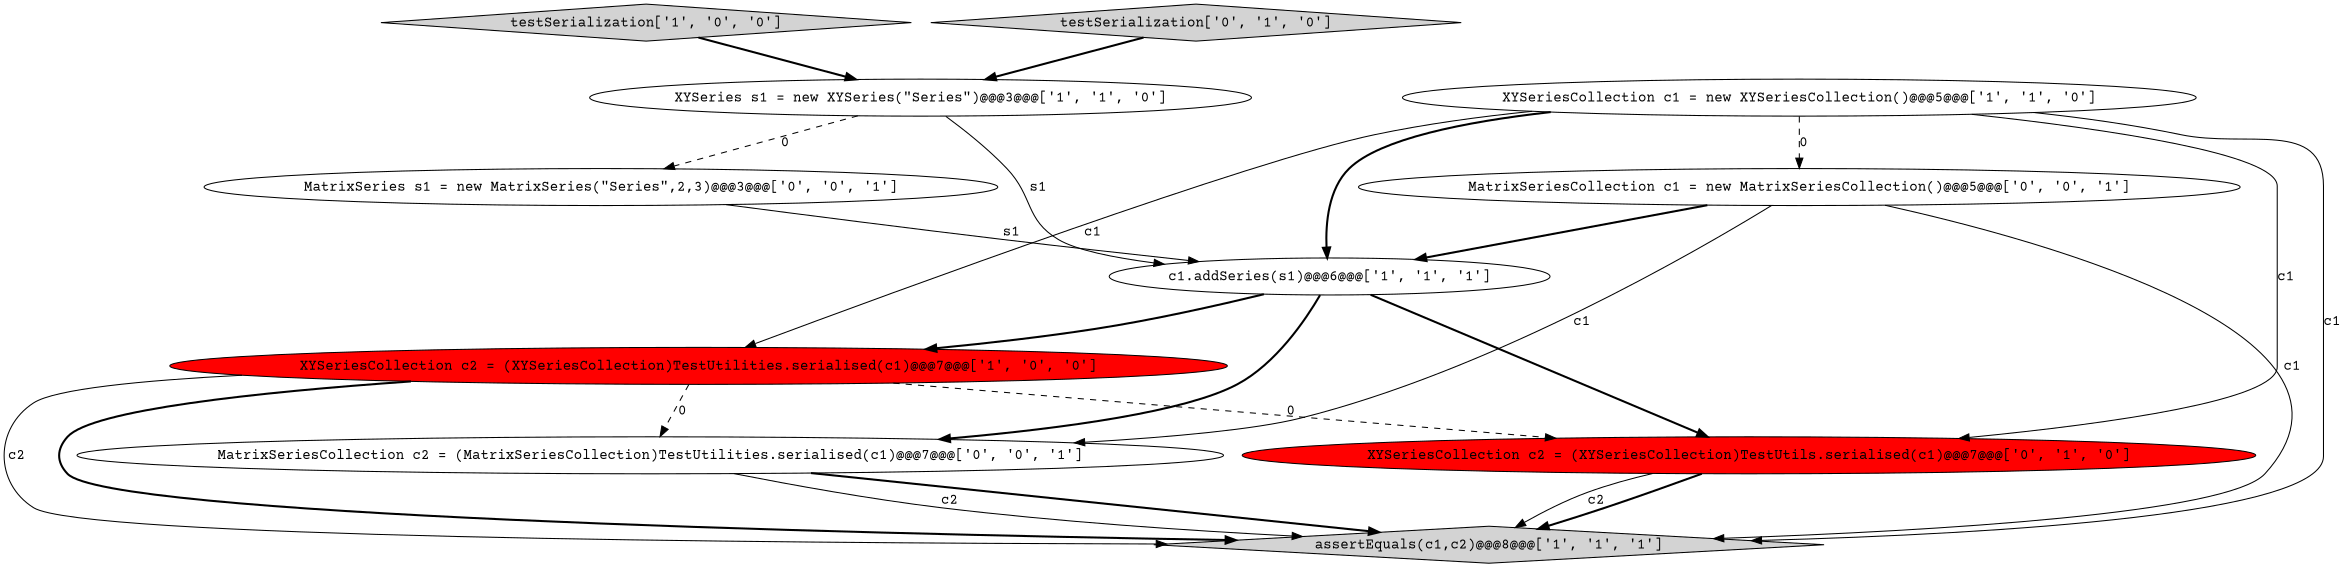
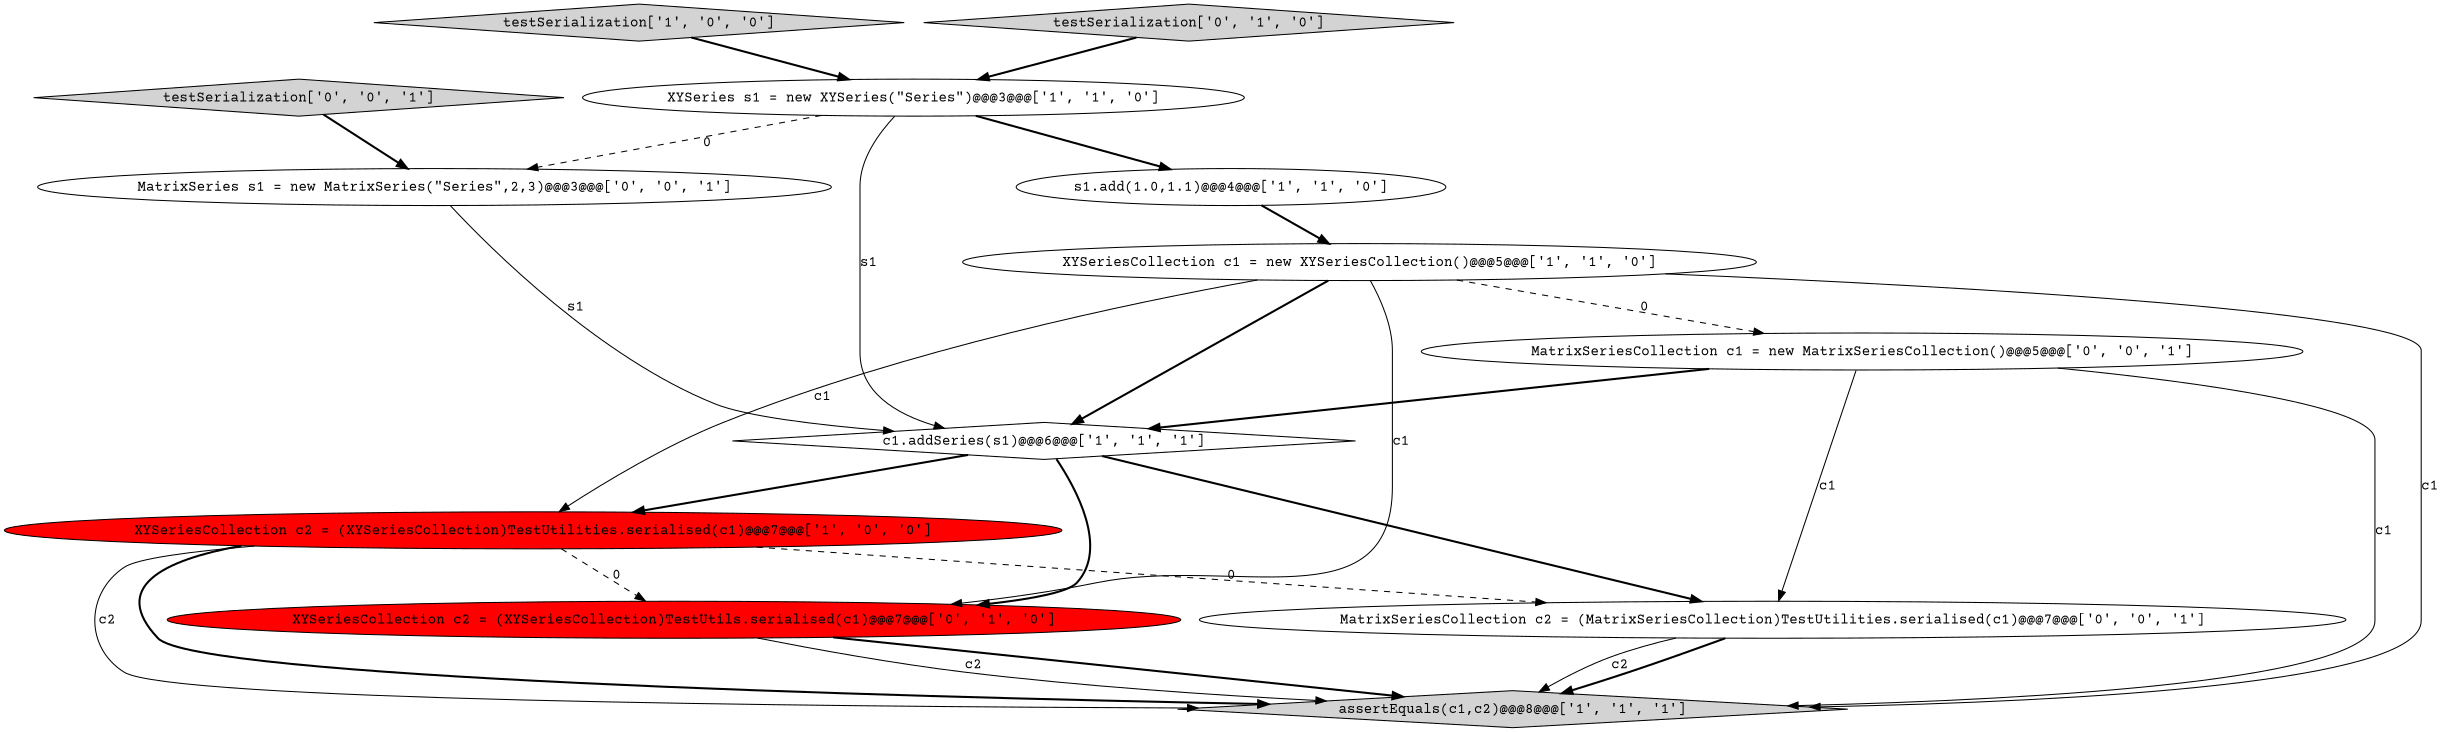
node "testSerialization['0', '0', '1']": added
node "s1.add(1.0,1.1)@@@4@@@['1', '1', '0']": added
node "c1.addSeries(s1)@@@6@@@['1', '1', '1']": shape ellipse -> diamond
